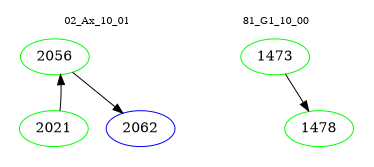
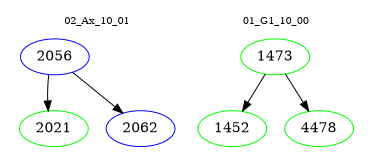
cluster "81_G1_10_00": label "81_G1_10_00" -> "01_G1_10_00"
node "2056": color green -> blue
edge "2021" -> "2056": reversed
node "1452": added
node "1478": label "1478" -> "4478"
